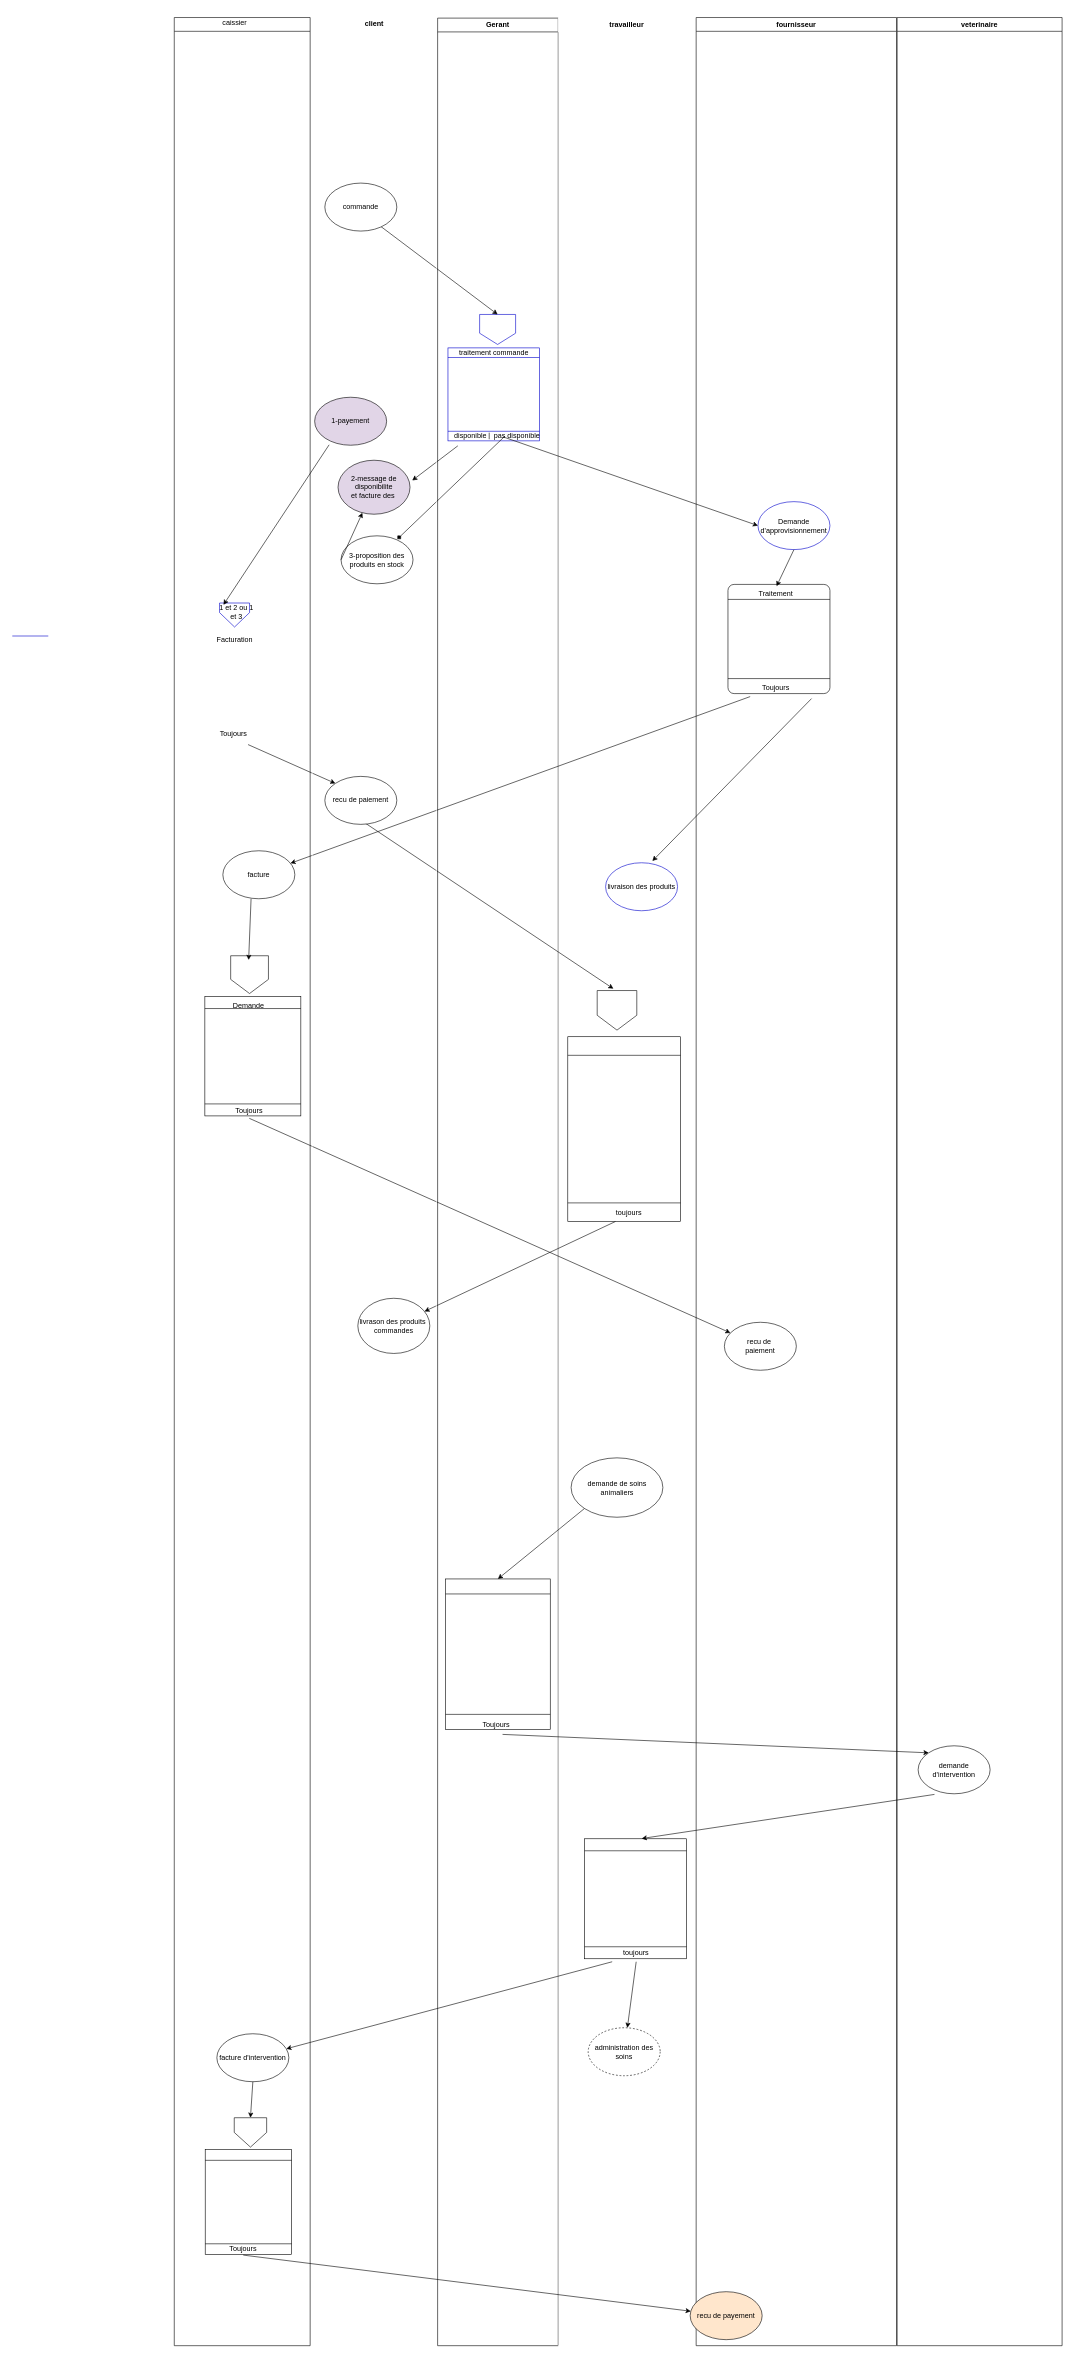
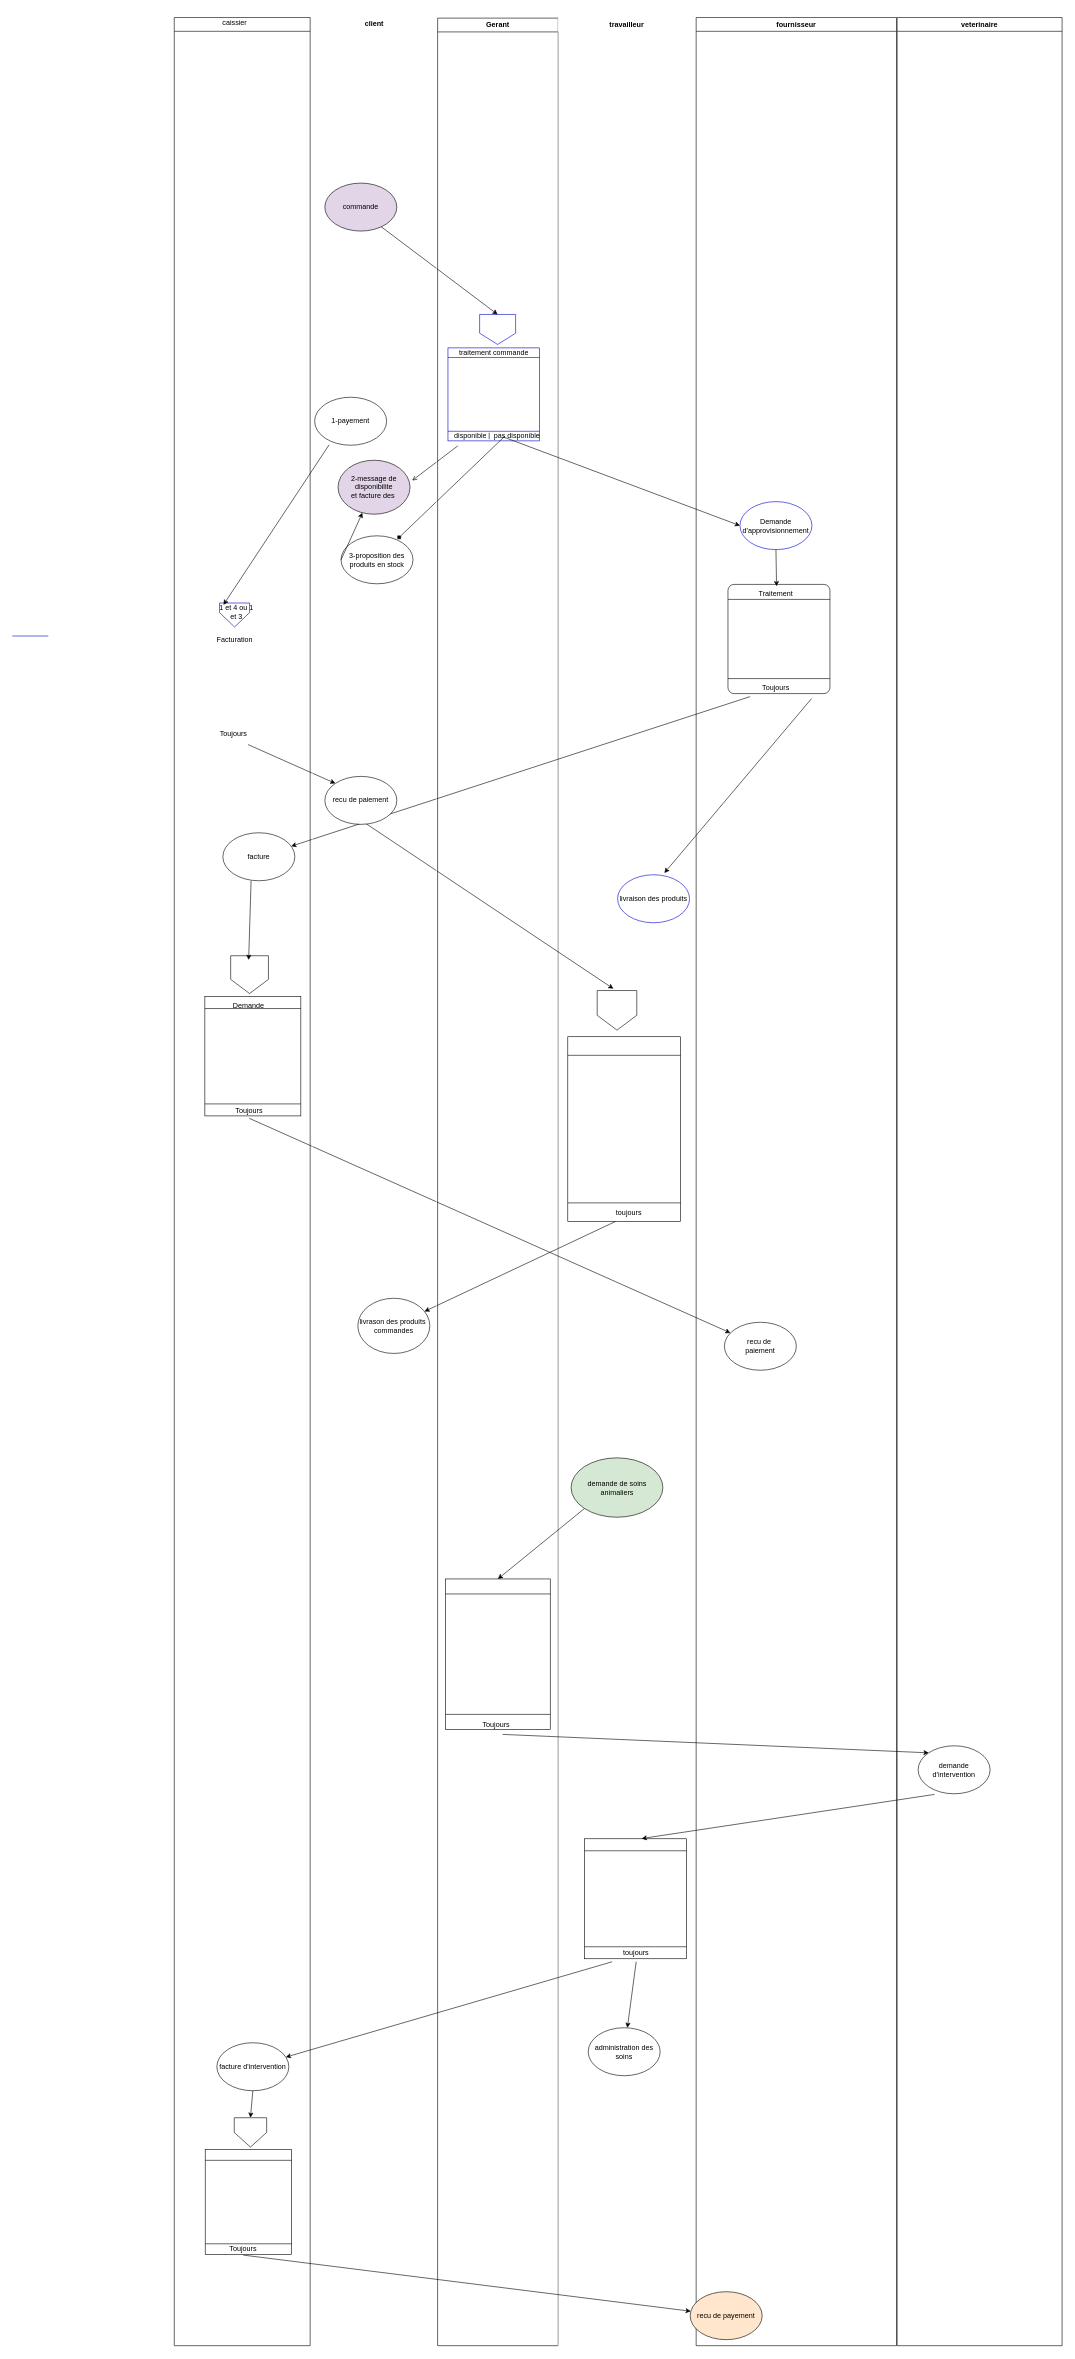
node "commande": fillcolor #ffffff -> #e1d5e7
node "1-payement": fillcolor #e1d5e7 -> #ffffff
edge "disponible" -> "2-message de disponibilite et facture des": arrowhead classic -> open
node "Demande d'approvisionnement": moved (794, 525) -> (776, 525)
node "1 et 2 ou 1 et 3": label "1 et 2 ou 1 et 3" -> "1 et 4 ou 1 et 3"
node "facture": moved (259, 875) -> (259, 857)
node "livraison des produits": moved (642, 887) -> (654, 899)
node "demande de soins animaliers": fillcolor #ffffff -> #d5e8d4
node "administration des soins": style dashed -> solid
node "facture d'intervention": moved (253, 2058) -> (253, 2067)
